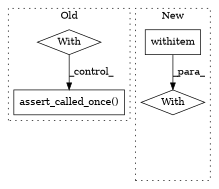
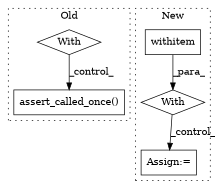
node "Assign:=": added
